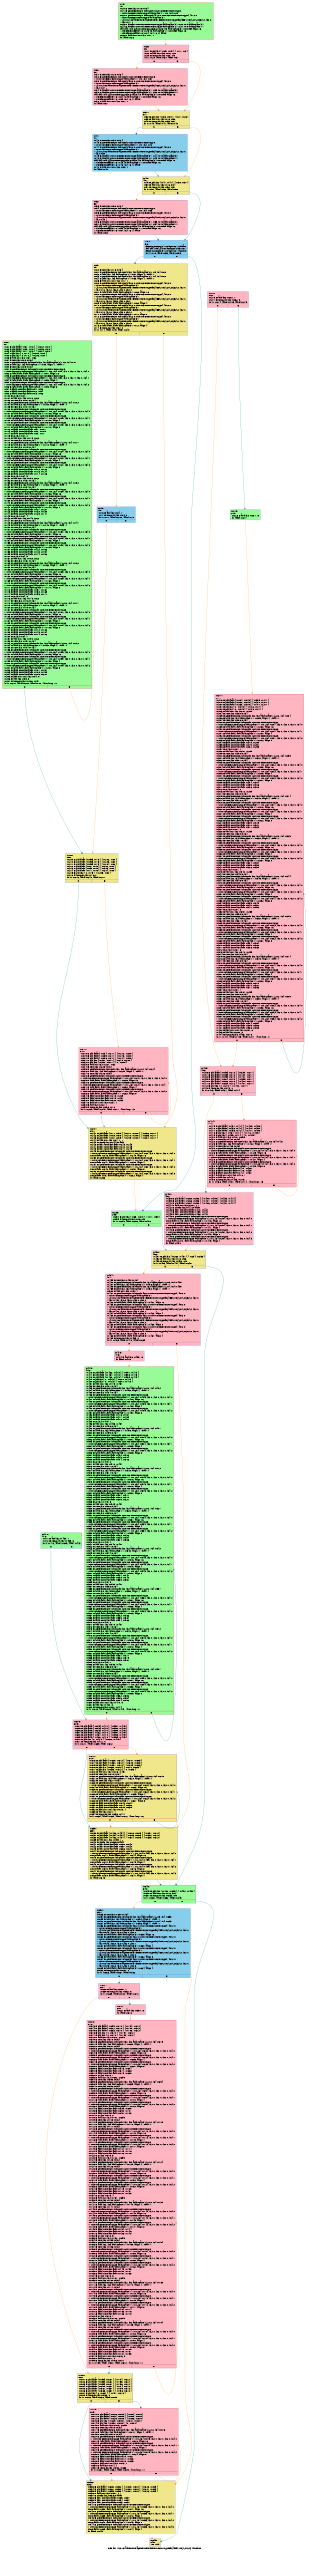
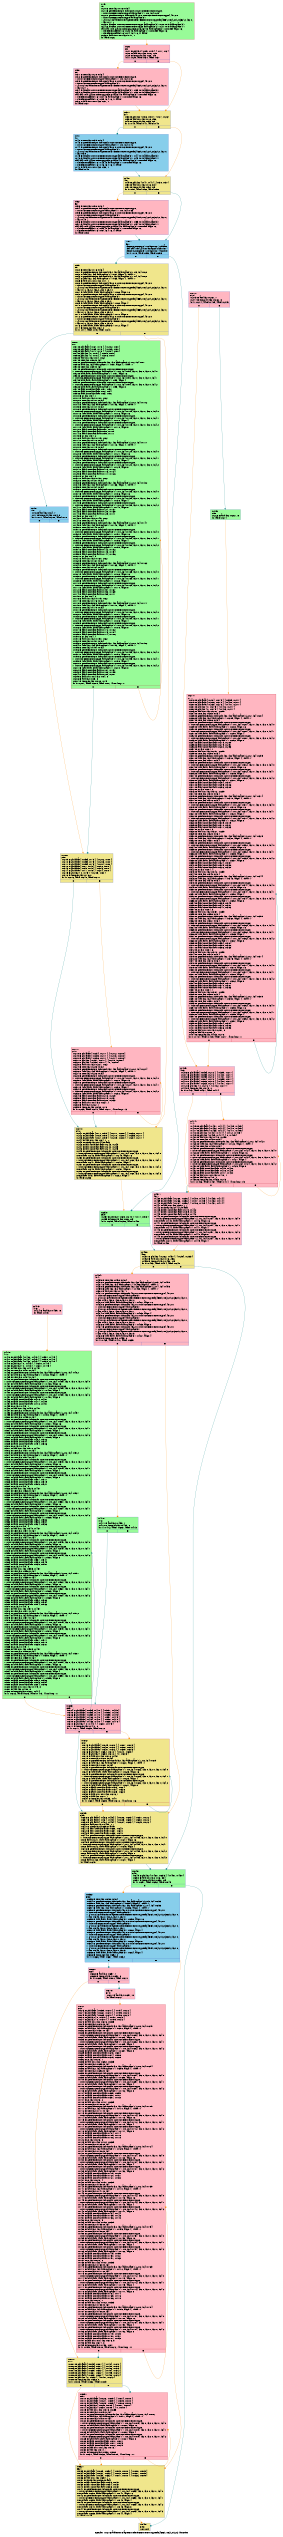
edge "%59:" -> "%75:": color darkorange -> teal
node "%277:": text "%324 = fadd contract float %309, %319" -> "%328 = fadd contract float %309, %319"
edge "%454:" -> "%473:": now "%454:" -> "%470:"
edge "%670:" -> "%672:": arrowhead normal -> box
edge "%800:" -> "%832:": color teal -> darkorange
